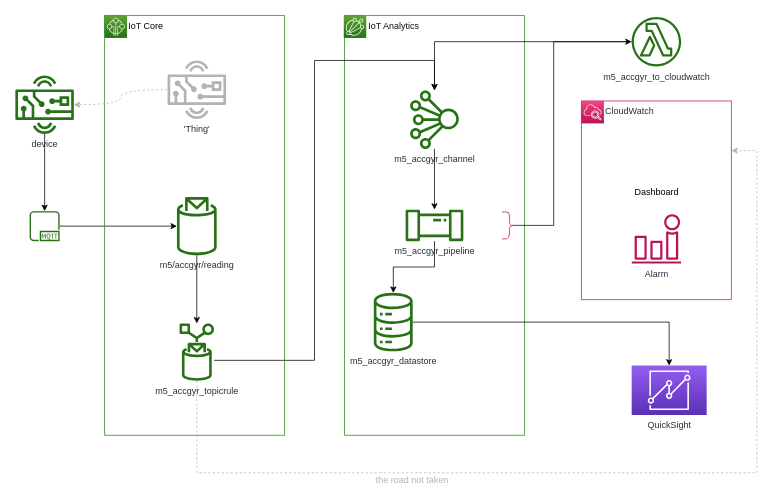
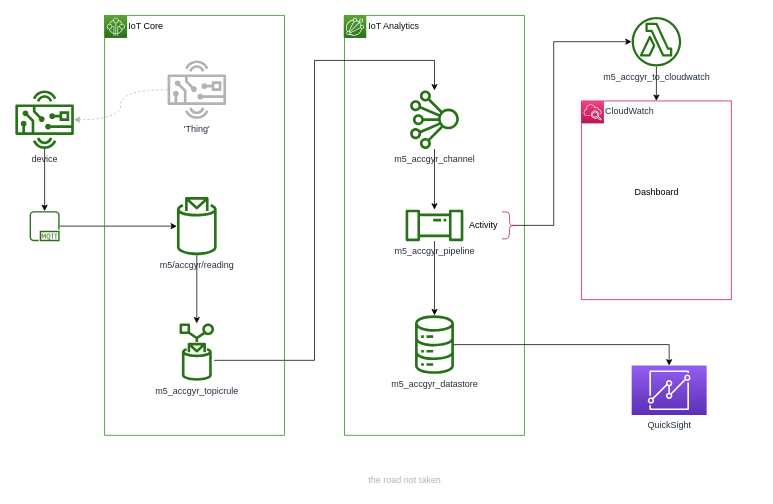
edge "m5_accgyr_to_cloudwatch" -> "m5_accgyr_channel": now "m5_accgyr_to_cloudwatch" -> "CloudWatch"
node "device": moved (45, 105) -> (45, 120)
node "Activity": added
node "Alarm": removed
node "m5_accgyr_datastore": moved (393, 322) -> (435, 345)
edge "m5_accgyr_topicrule" -> "CloudWatch": removed
node "the road not taken": moved (412, 480) -> (405, 480)
